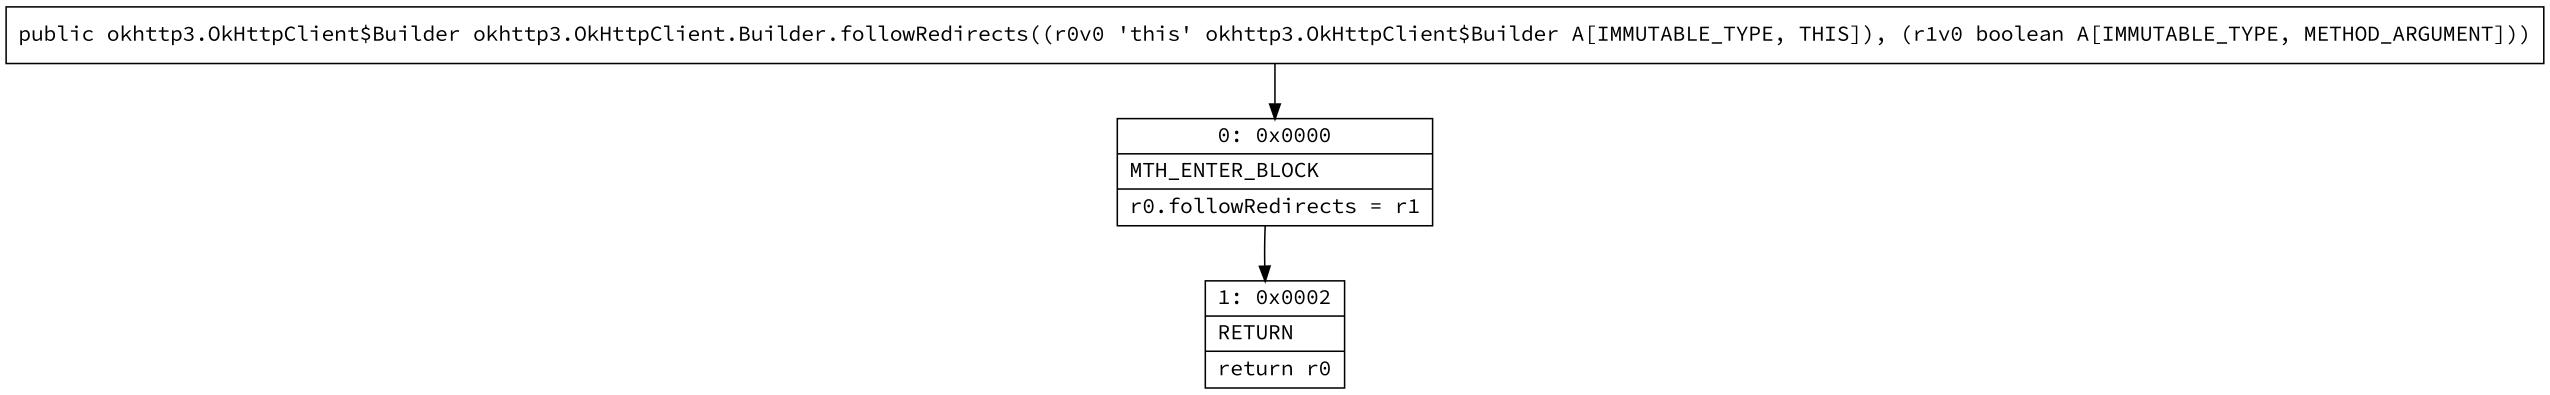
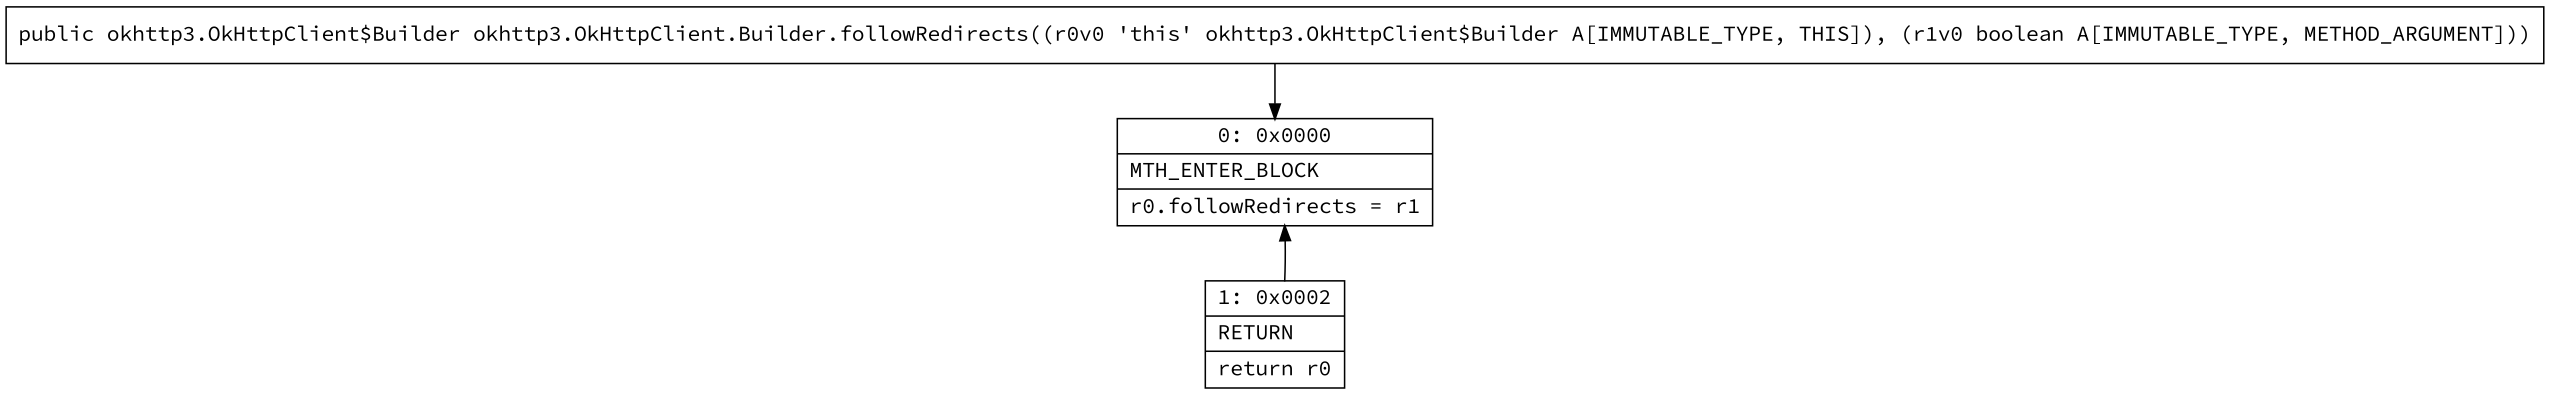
edge "0: 0x0000" -> "1: 0x0002": reversed
